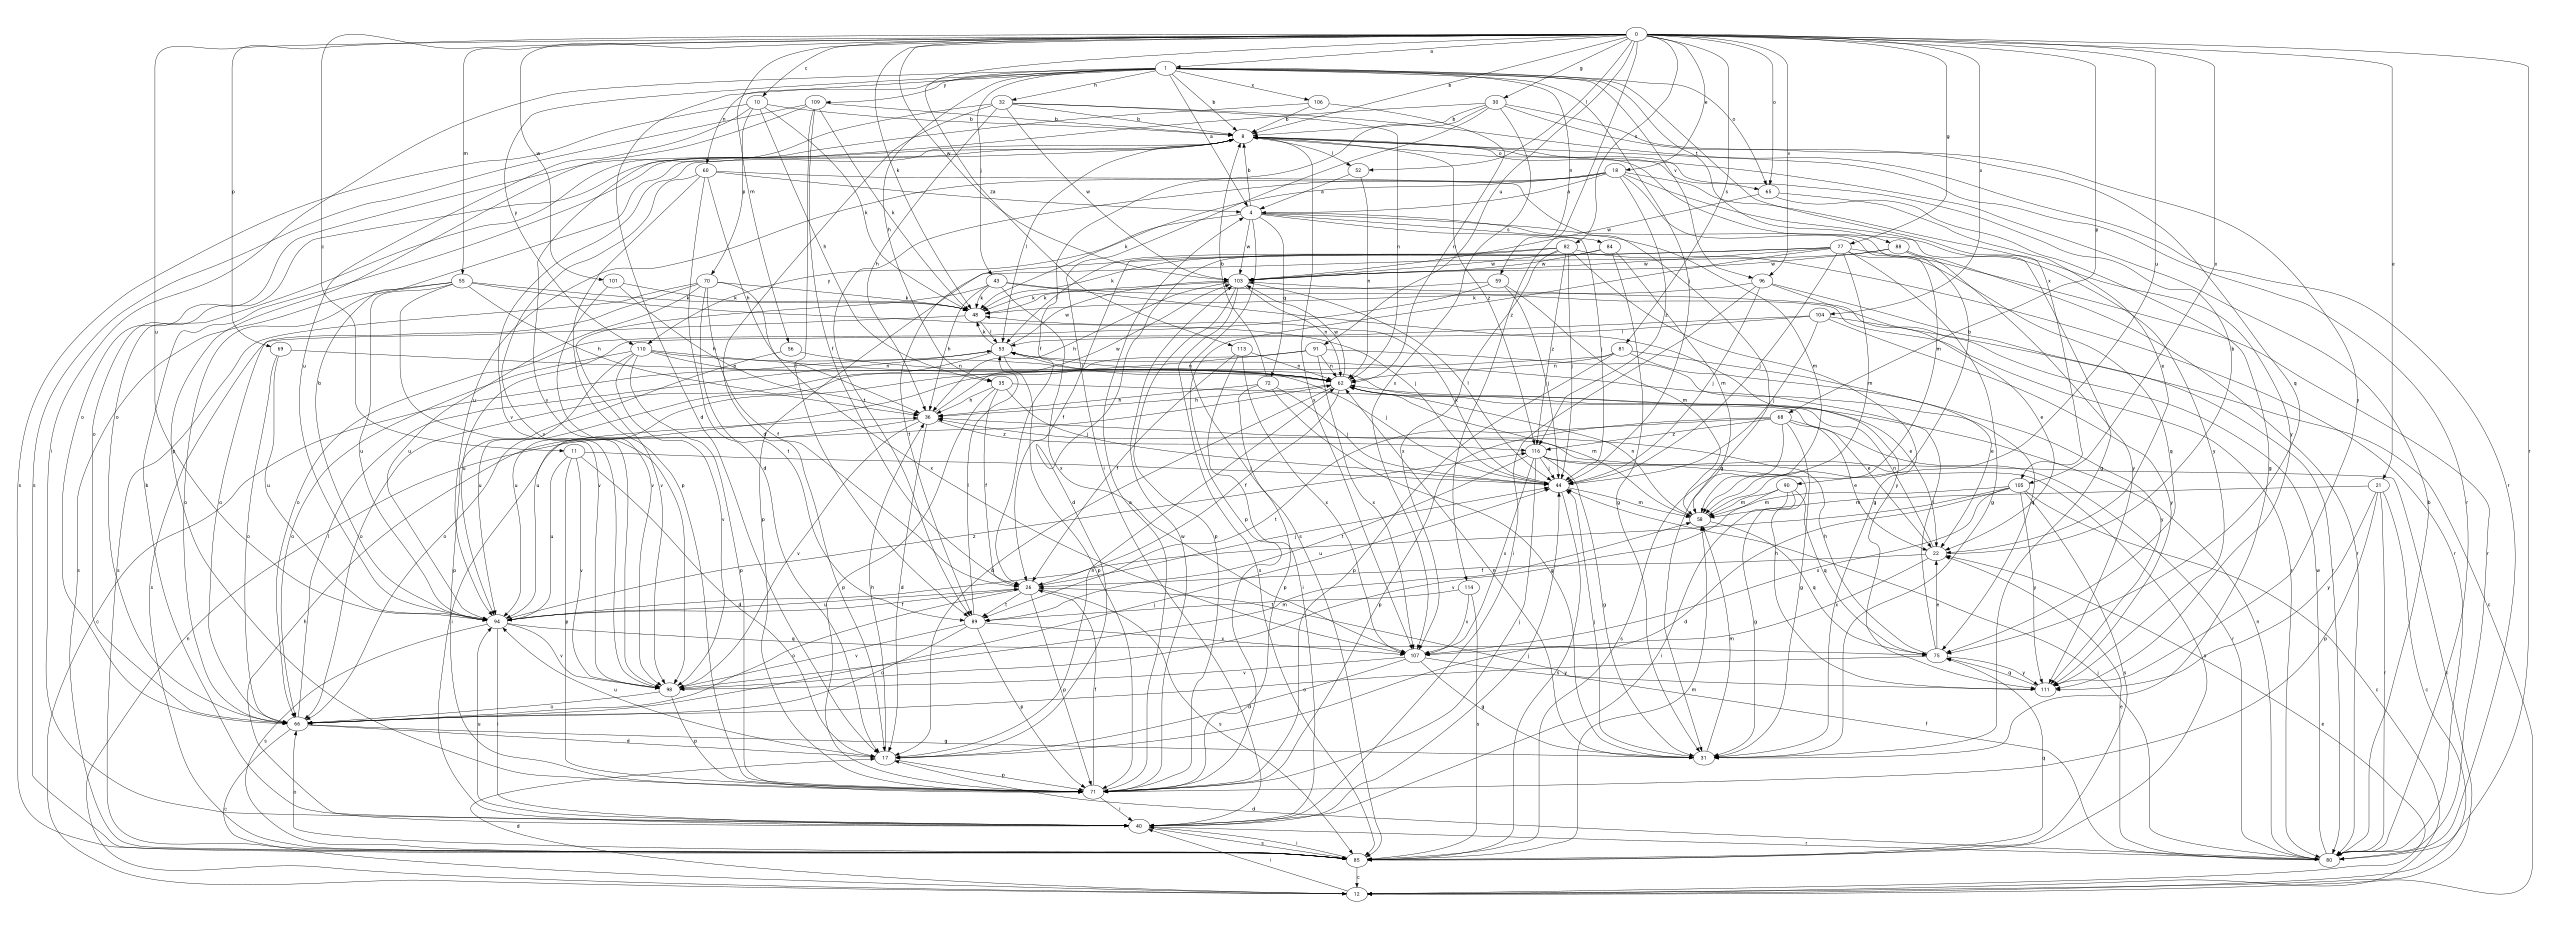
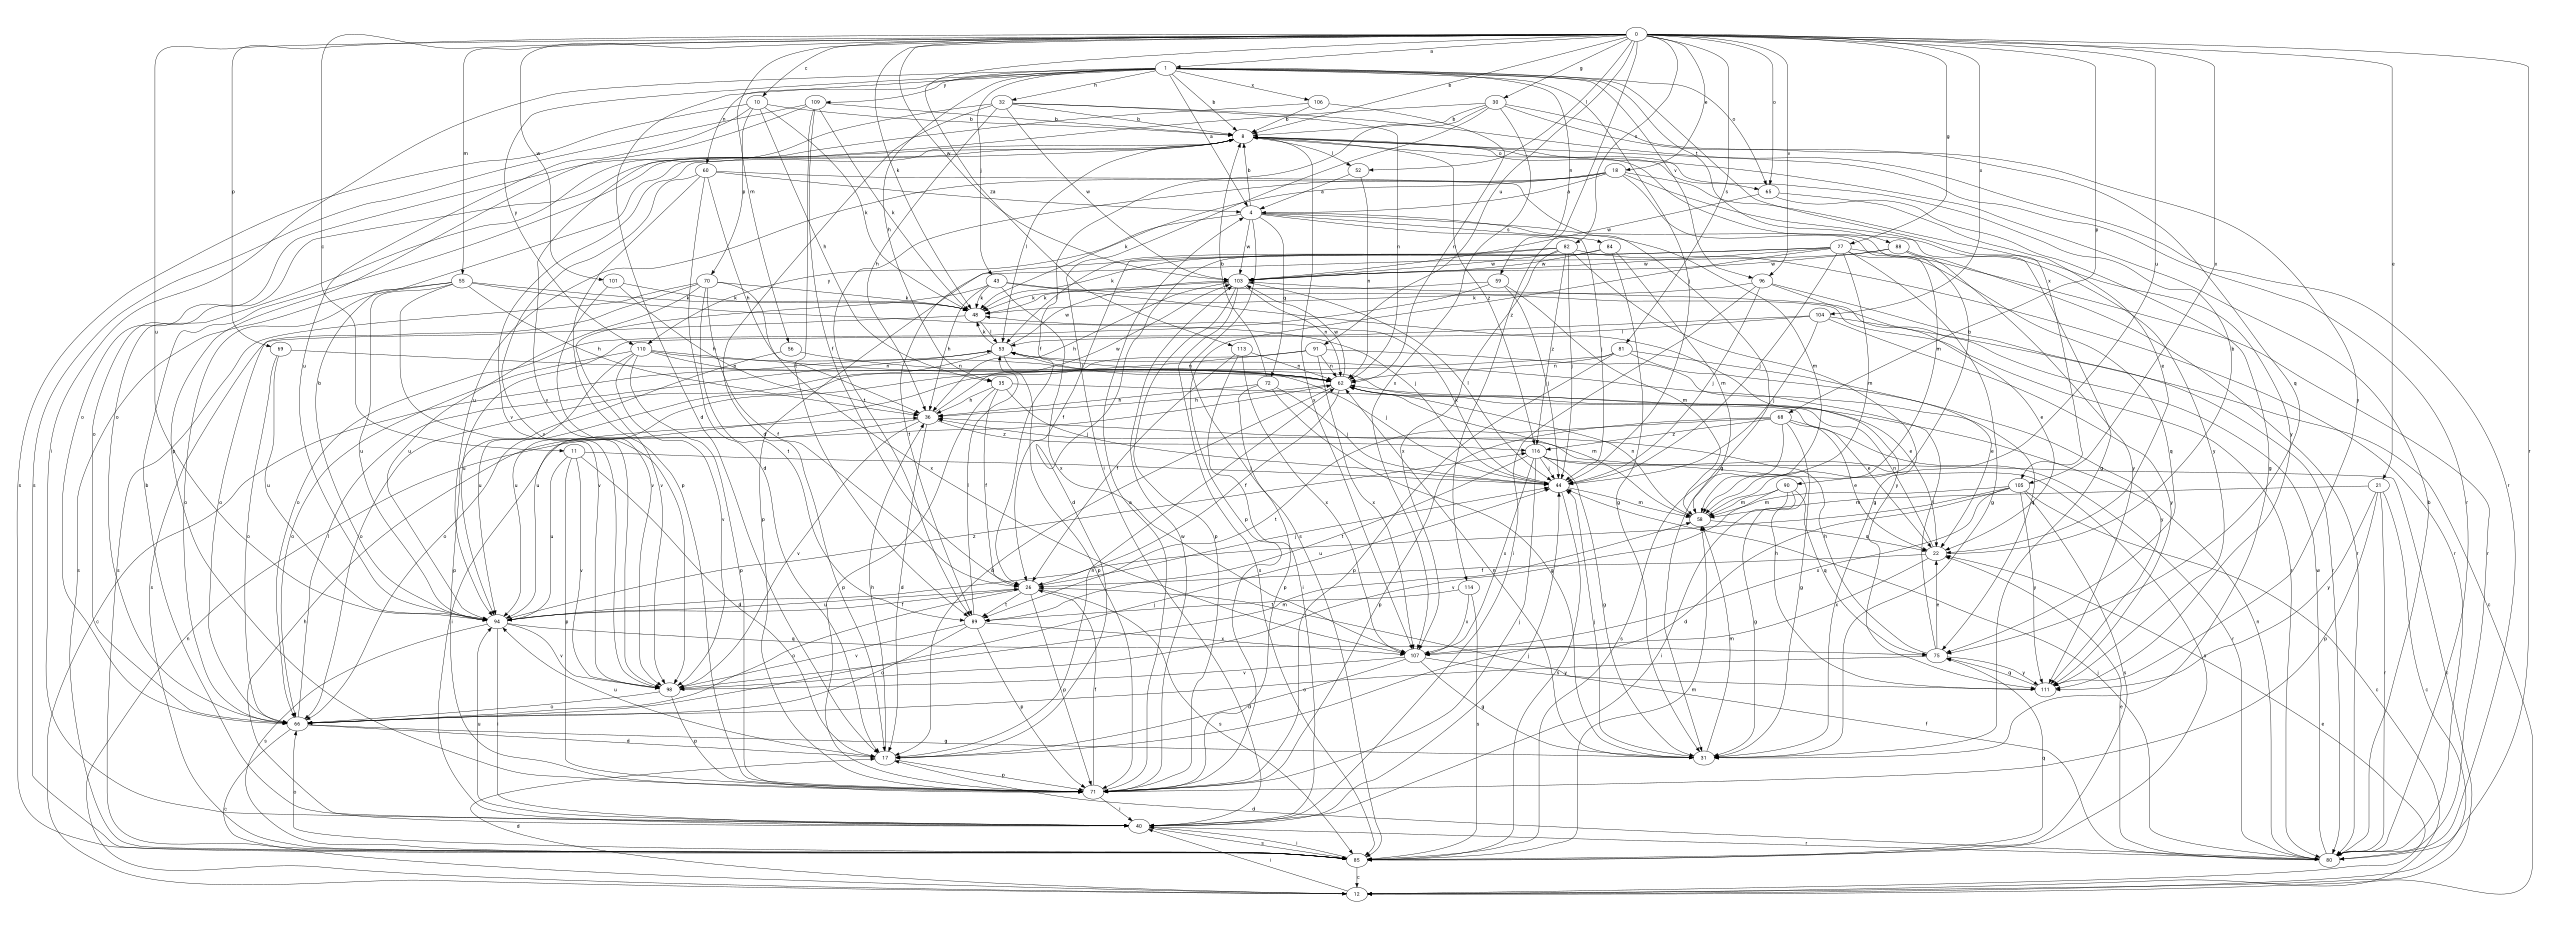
edge "18" -> "116": removed, label "z"
edge "58" -> "75": now "58" -> "22"
